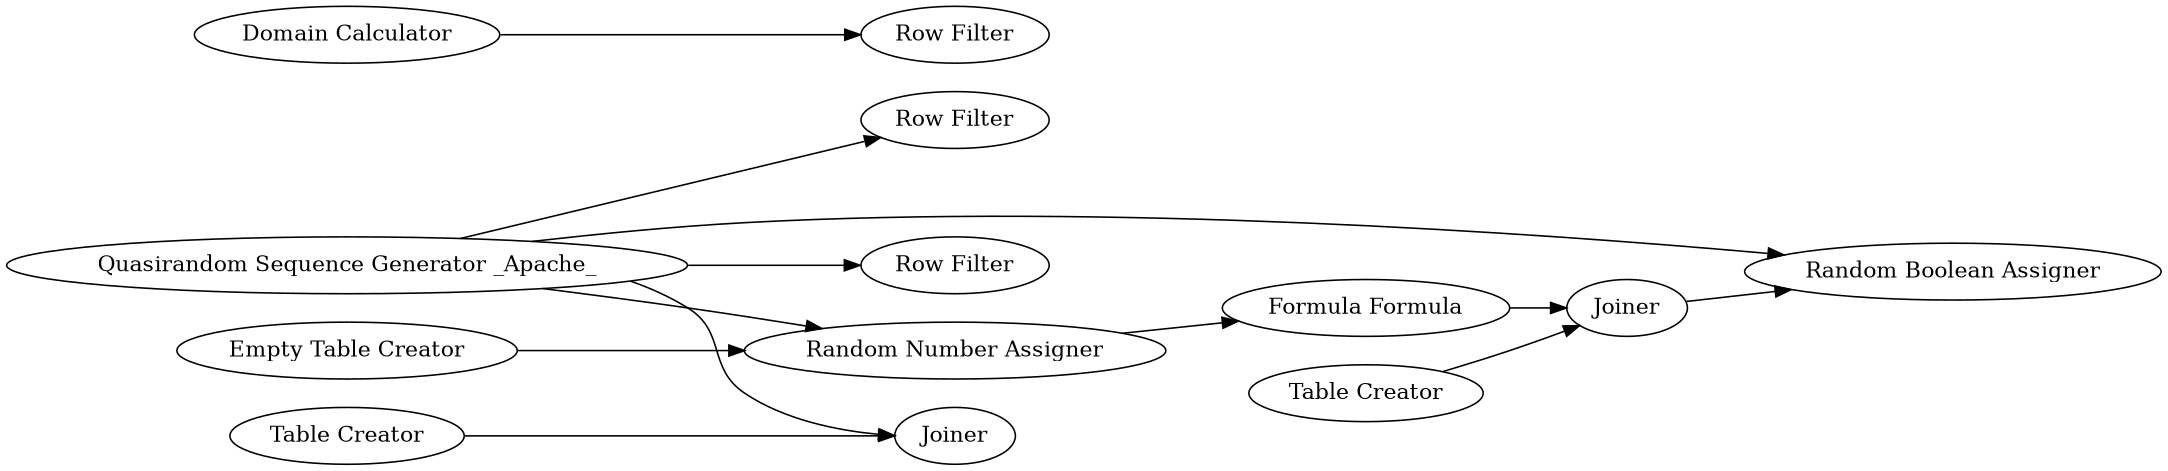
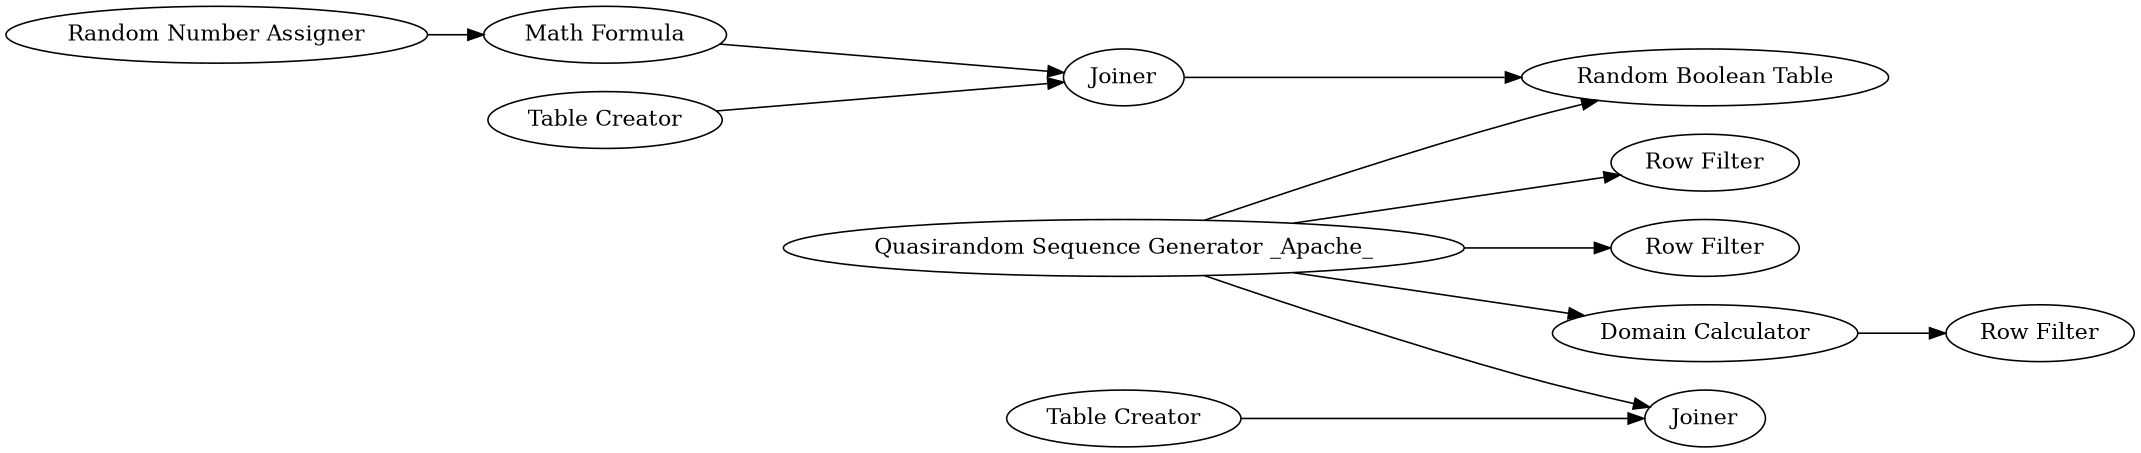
node "Random Boolean Assigner": label "Random Boolean Assigner" -> "Random Boolean Table"
edge "Quasirandom Sequence Generator _Apache_" -> "Random Number Assigner": now "Quasirandom Sequence Generator _Apache_" -> "Domain Calculator"
node "Formula Formula": label "Formula Formula" -> "Math Formula"
node "Empty Table Creator": removed
